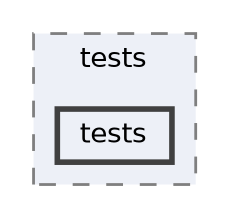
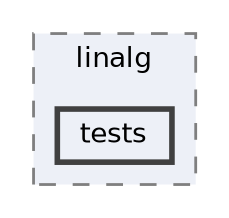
cluster "tests": label "tests" -> "linalg"
